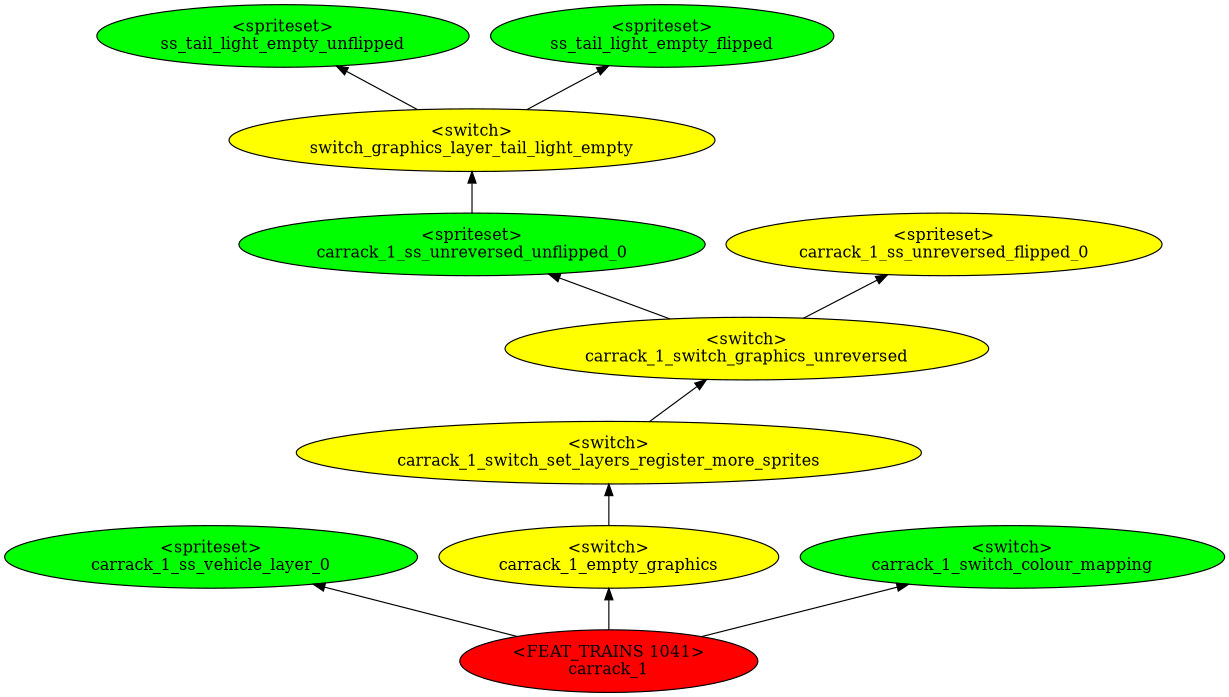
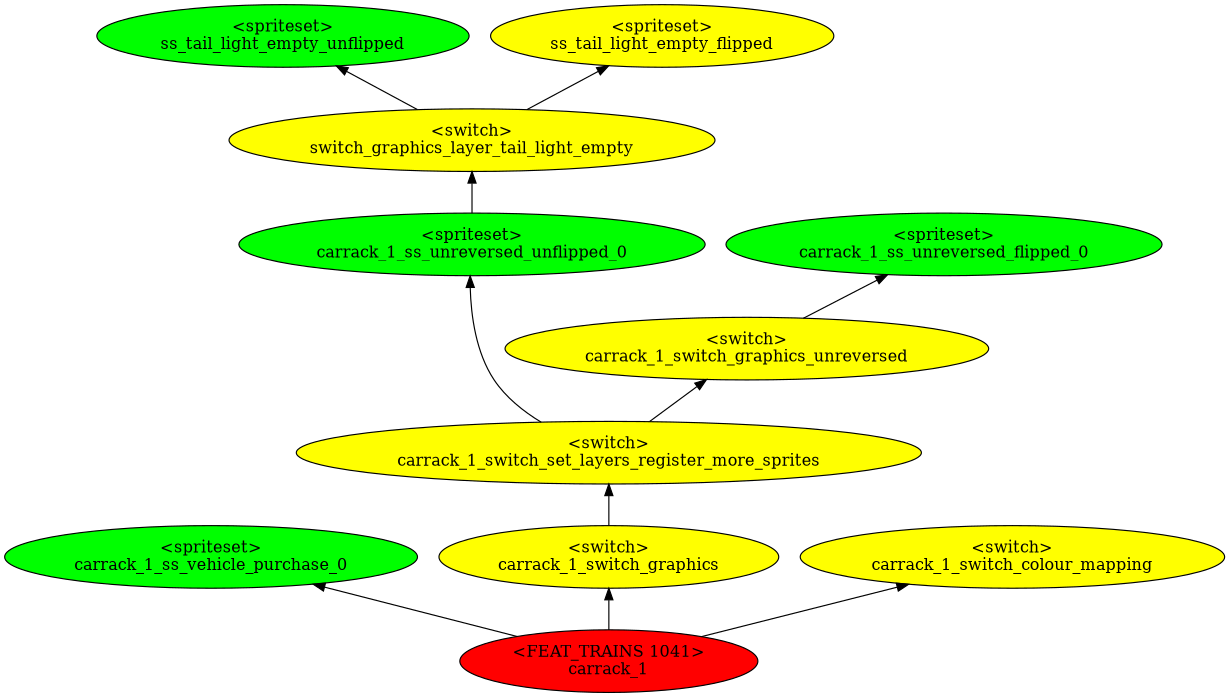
node "<spriteset> ss_tail_light_empty_flipped": fillcolor green -> yellow
node "<spriteset> carrack_1_ss_unreversed_flipped_0": fillcolor yellow -> green
edge "<switch> carrack_1_switch_graphics_unreversed" -> "<spriteset> carrack_1_ss_unreversed_unflipped_0": now "<switch> carrack_1_switch_set_layers_register_more_sprites" -> "<spriteset> carrack_1_ss_unreversed_unflipped_0"
node "<spriteset> carrack_1_ss_vehicle_layer_0": label "<spriteset> carrack_1_ss_vehicle_layer_0" -> "<spriteset> carrack_1_ss_vehicle_purchase_0"
node "<switch> carrack_1_empty_graphics": label "<switch> carrack_1_empty_graphics" -> "<switch> carrack_1_switch_graphics"
node "<switch> carrack_1_switch_colour_mapping": fillcolor green -> yellow
